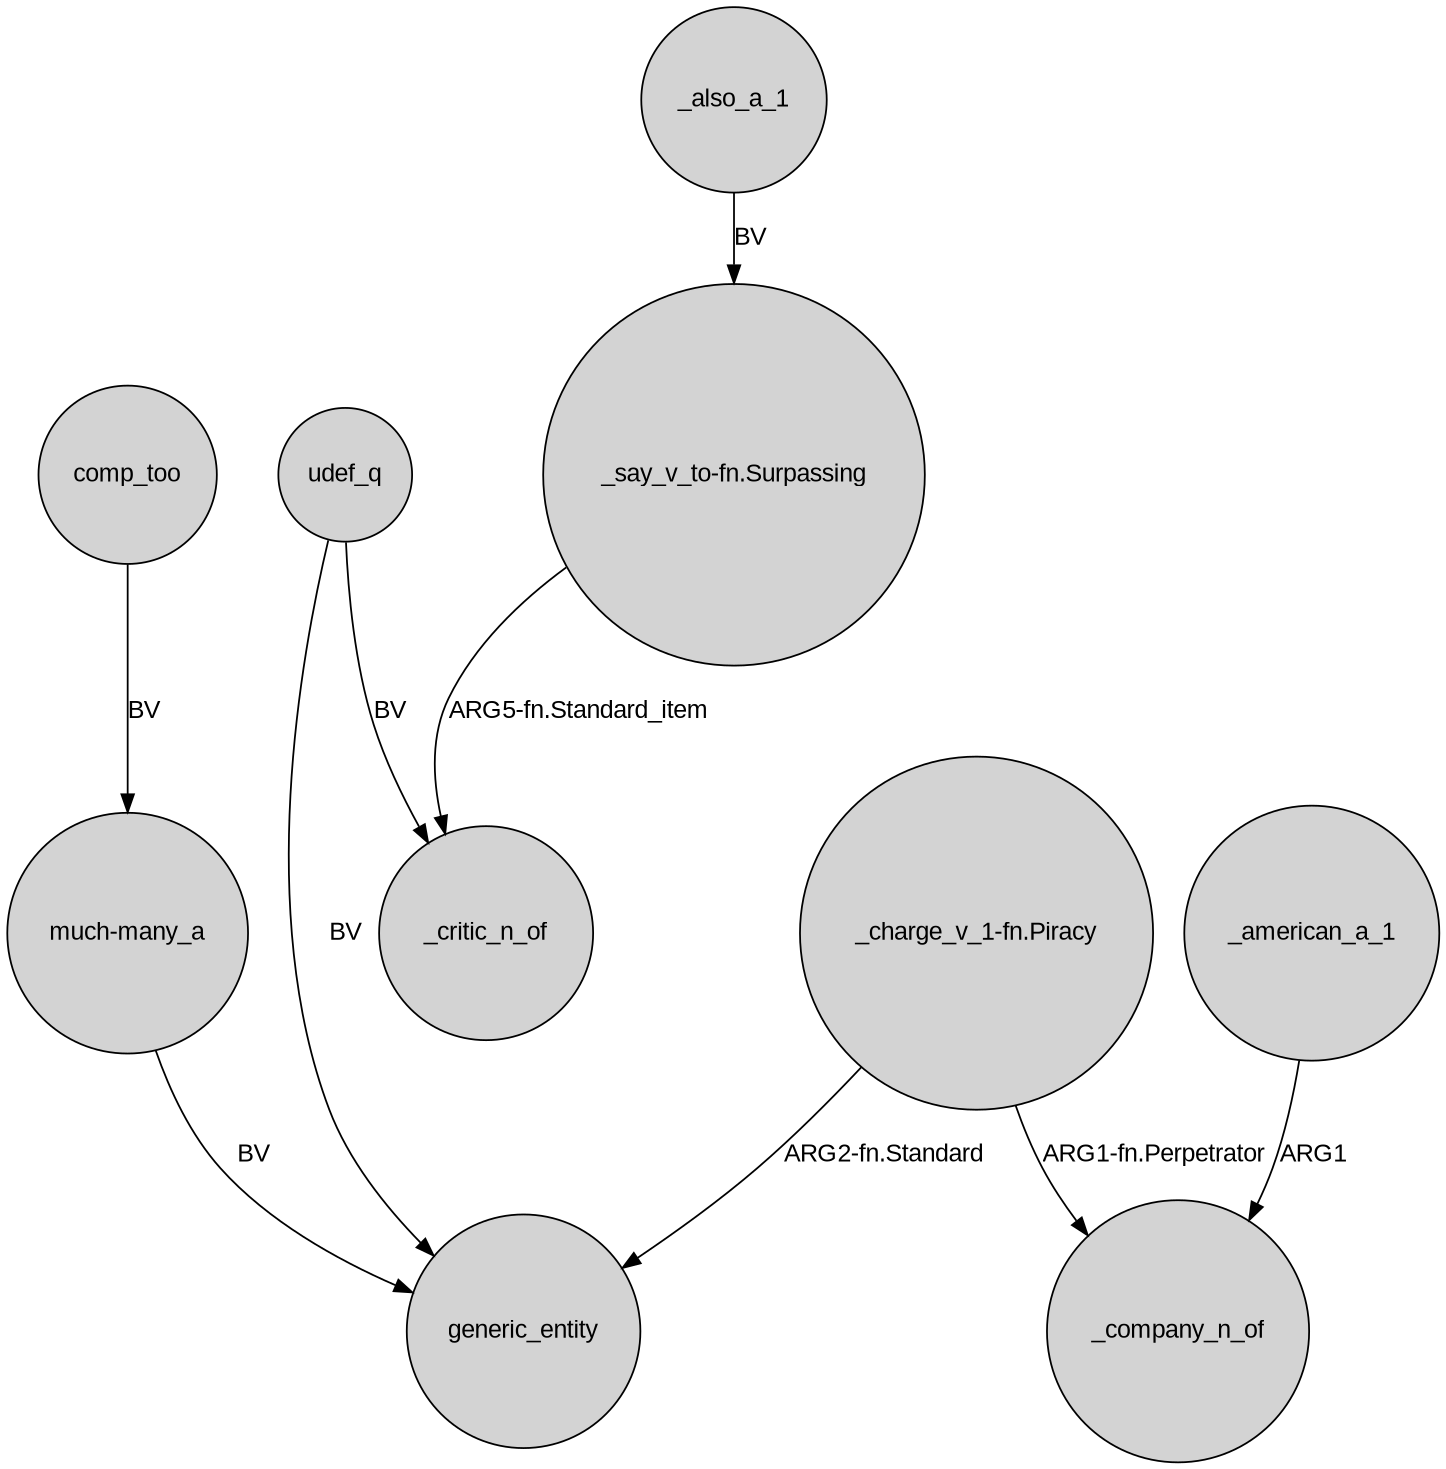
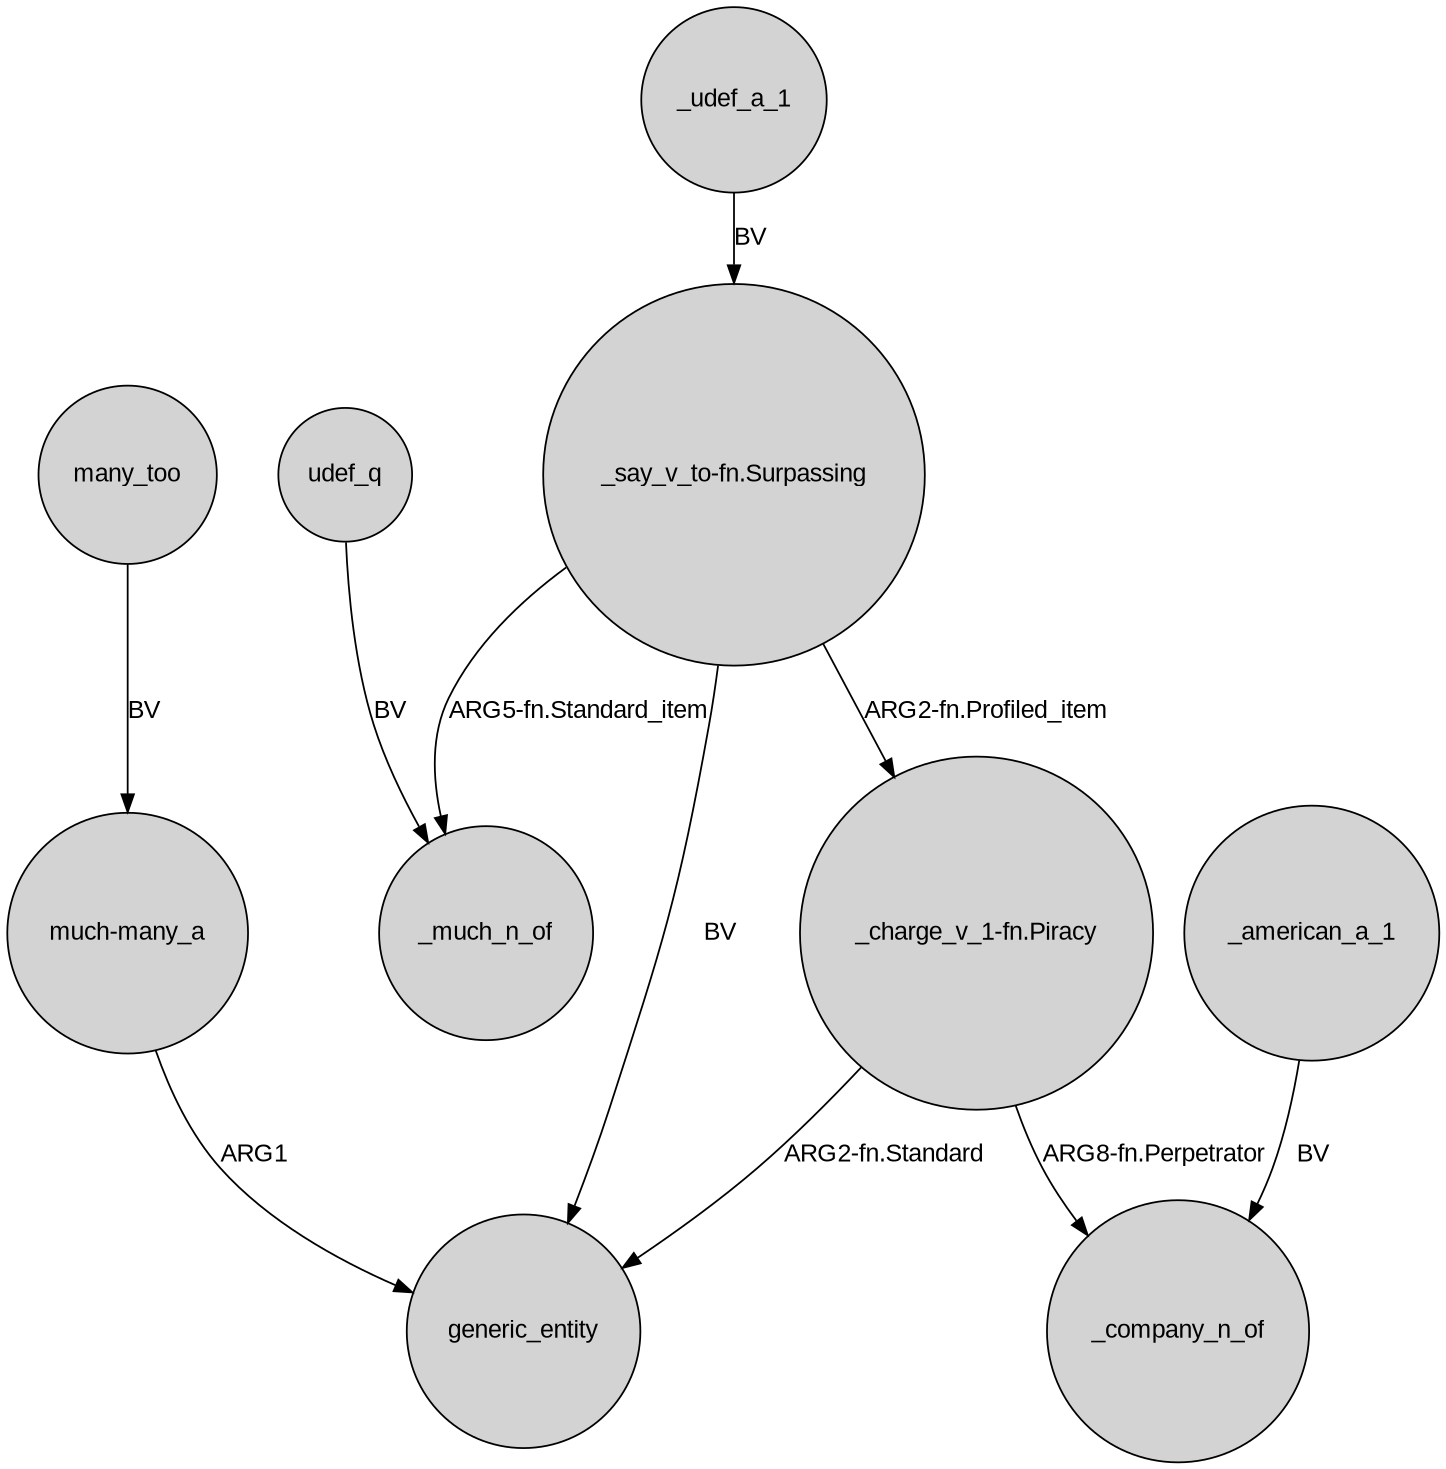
node "_also_a_1": label "_also_a_1" -> "_udef_a_1"
node "comp_too": label "comp_too" -> "many_too"
edge "_say_v_to-fn.Surpassing" -> "_charge_v_1-fn.Piracy": added, label "ARG2-fn.Profiled_item"
edge "udef_q" -> "generic_entity": now "_say_v_to-fn.Surpassing" -> "generic_entity"
node "_critic_n_of": label "_critic_n_of" -> "_much_n_of"
edge "much-many_a" -> "generic_entity": label "BV" -> "ARG1"
edge "_charge_v_1-fn.Piracy" -> "_company_n_of": label "ARG1-fn.Perpetrator" -> "ARG8-fn.Perpetrator"
edge "_american_a_1" -> "_company_n_of": label "ARG1" -> "BV"
